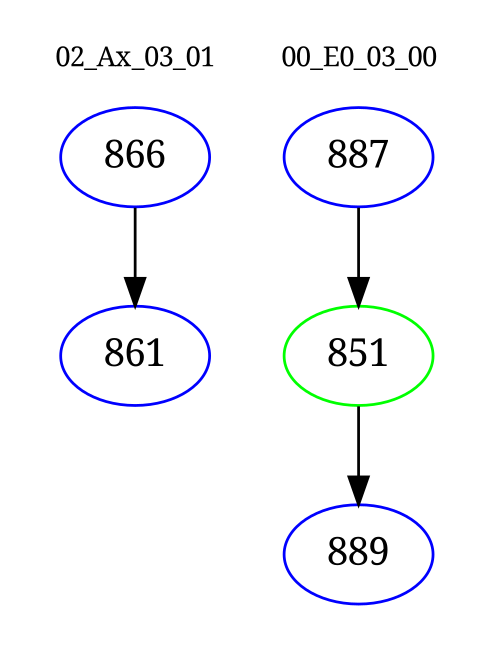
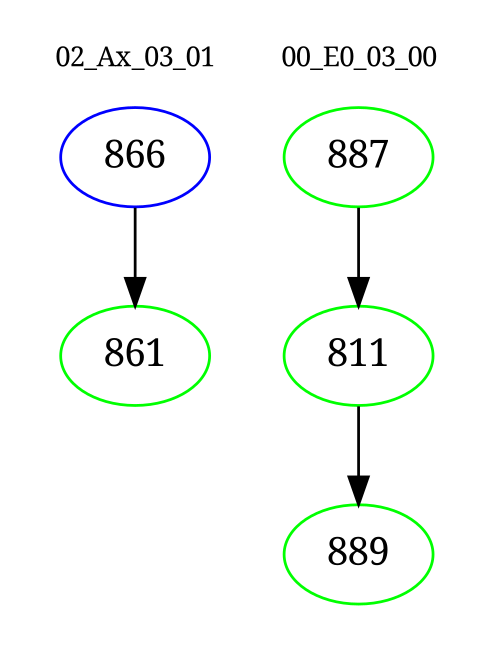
node "887": color blue -> green
node "861": color blue -> green
node "851": label "851" -> "811"
node "889": color blue -> green
